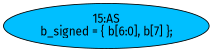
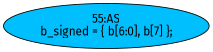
node "15:AS b_signed = { b[6:0], b[7] };": label "15:AS b_signed = { b[6:0], b[7] };" -> "55:AS b_signed = { b[6:0], b[7] };"
